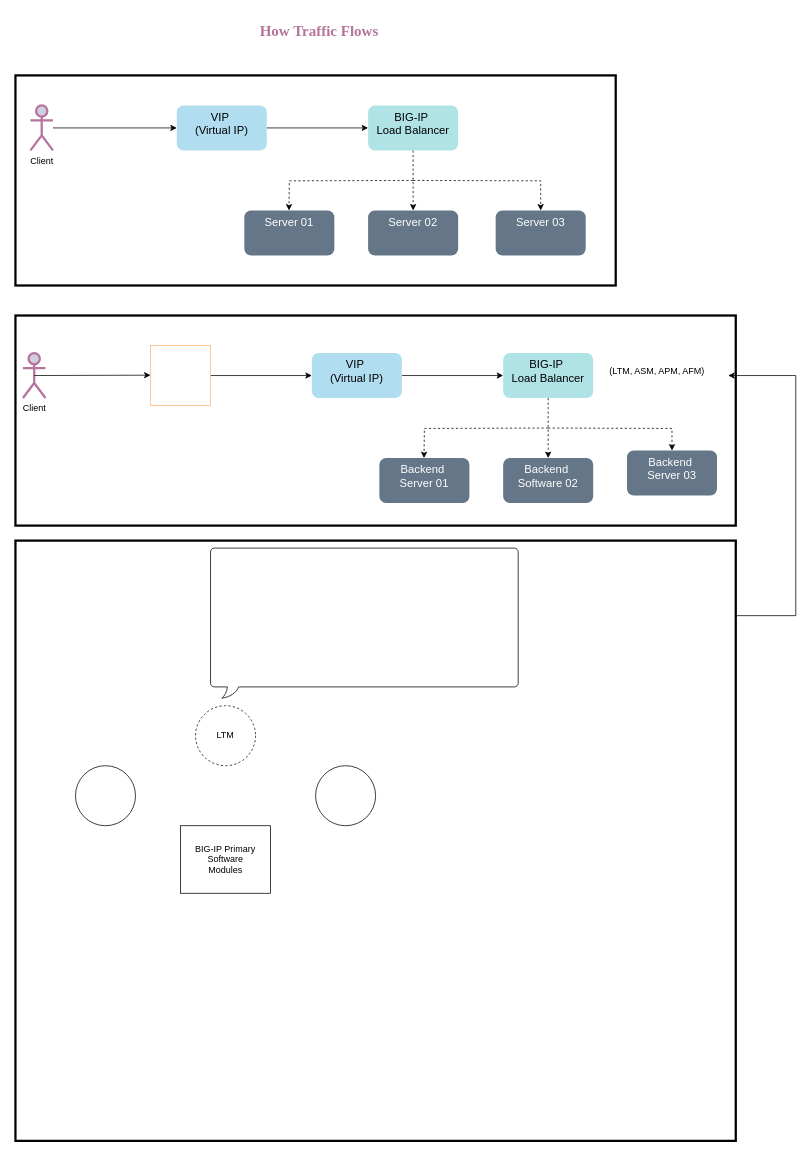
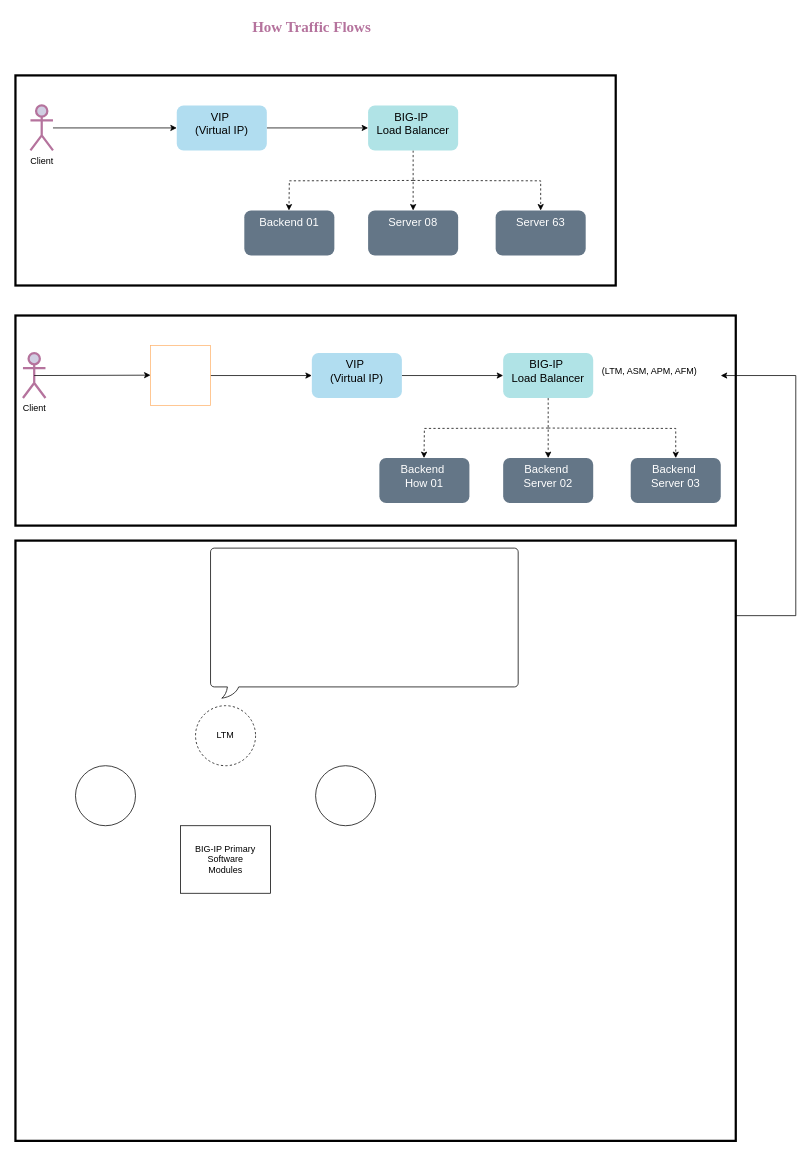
node "How Traffic Flows": moved (319, 30) -> (312, 27)
node "Server 01": label "Server 01" -> "Backend 01"
node "Server 02": label "Server 02" -> "Server 08"
node "Server 03": label "Server 03" -> "Server 63"
node "(LTM, ASM, APM, AFM)": moved (668, 375) -> (660, 375)
node "Backend Server 03": moved (672, 473) -> (675, 480)
node "Backend Server 01": label "Backend Server 01" -> "Backend How 01"
node "Backend Software 02": label "Backend Software 02" -> "Backend Server 02"
